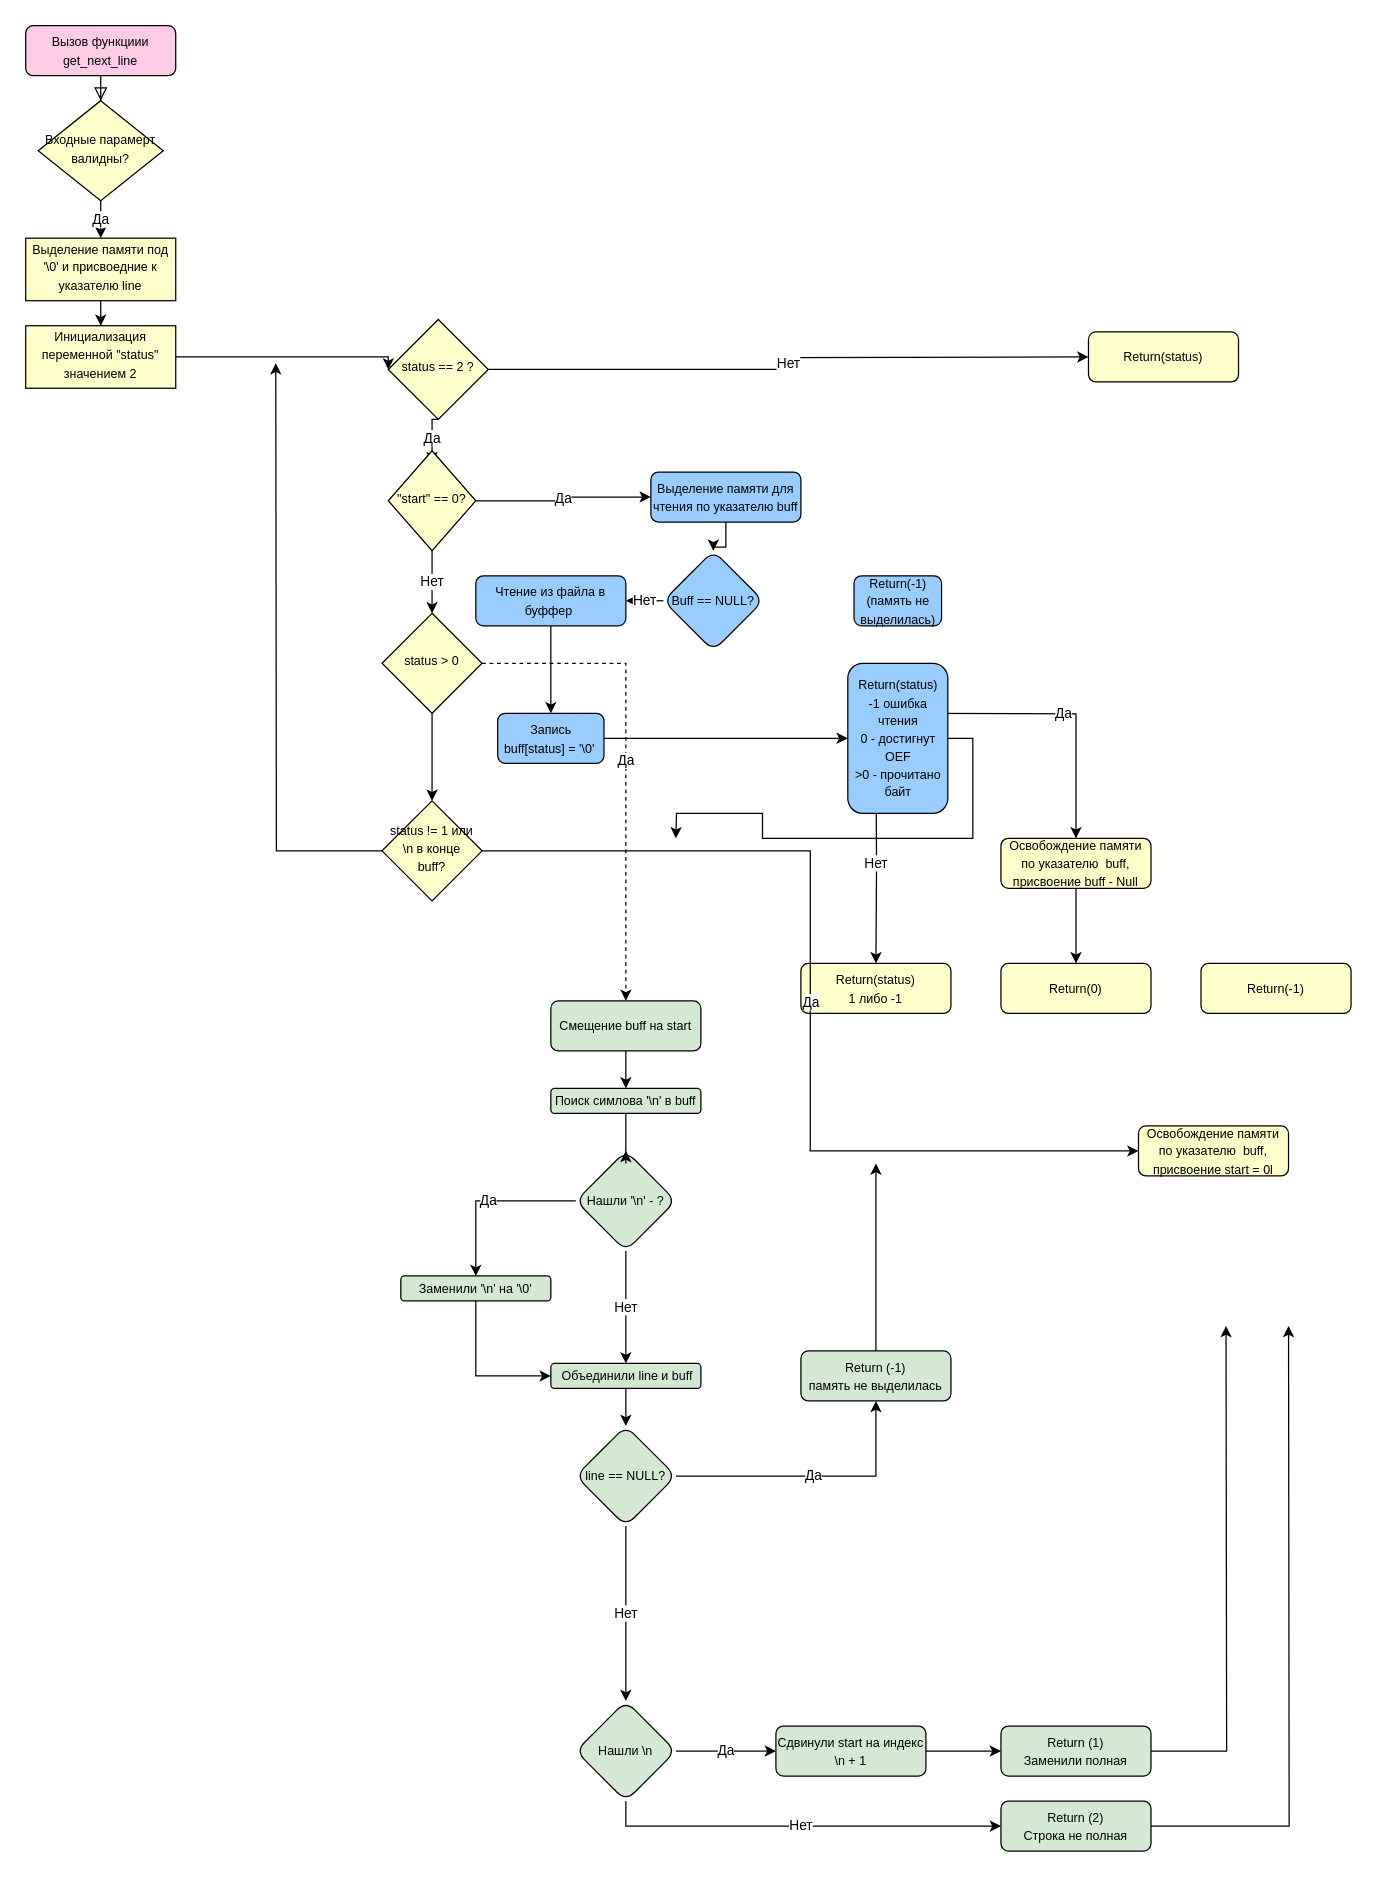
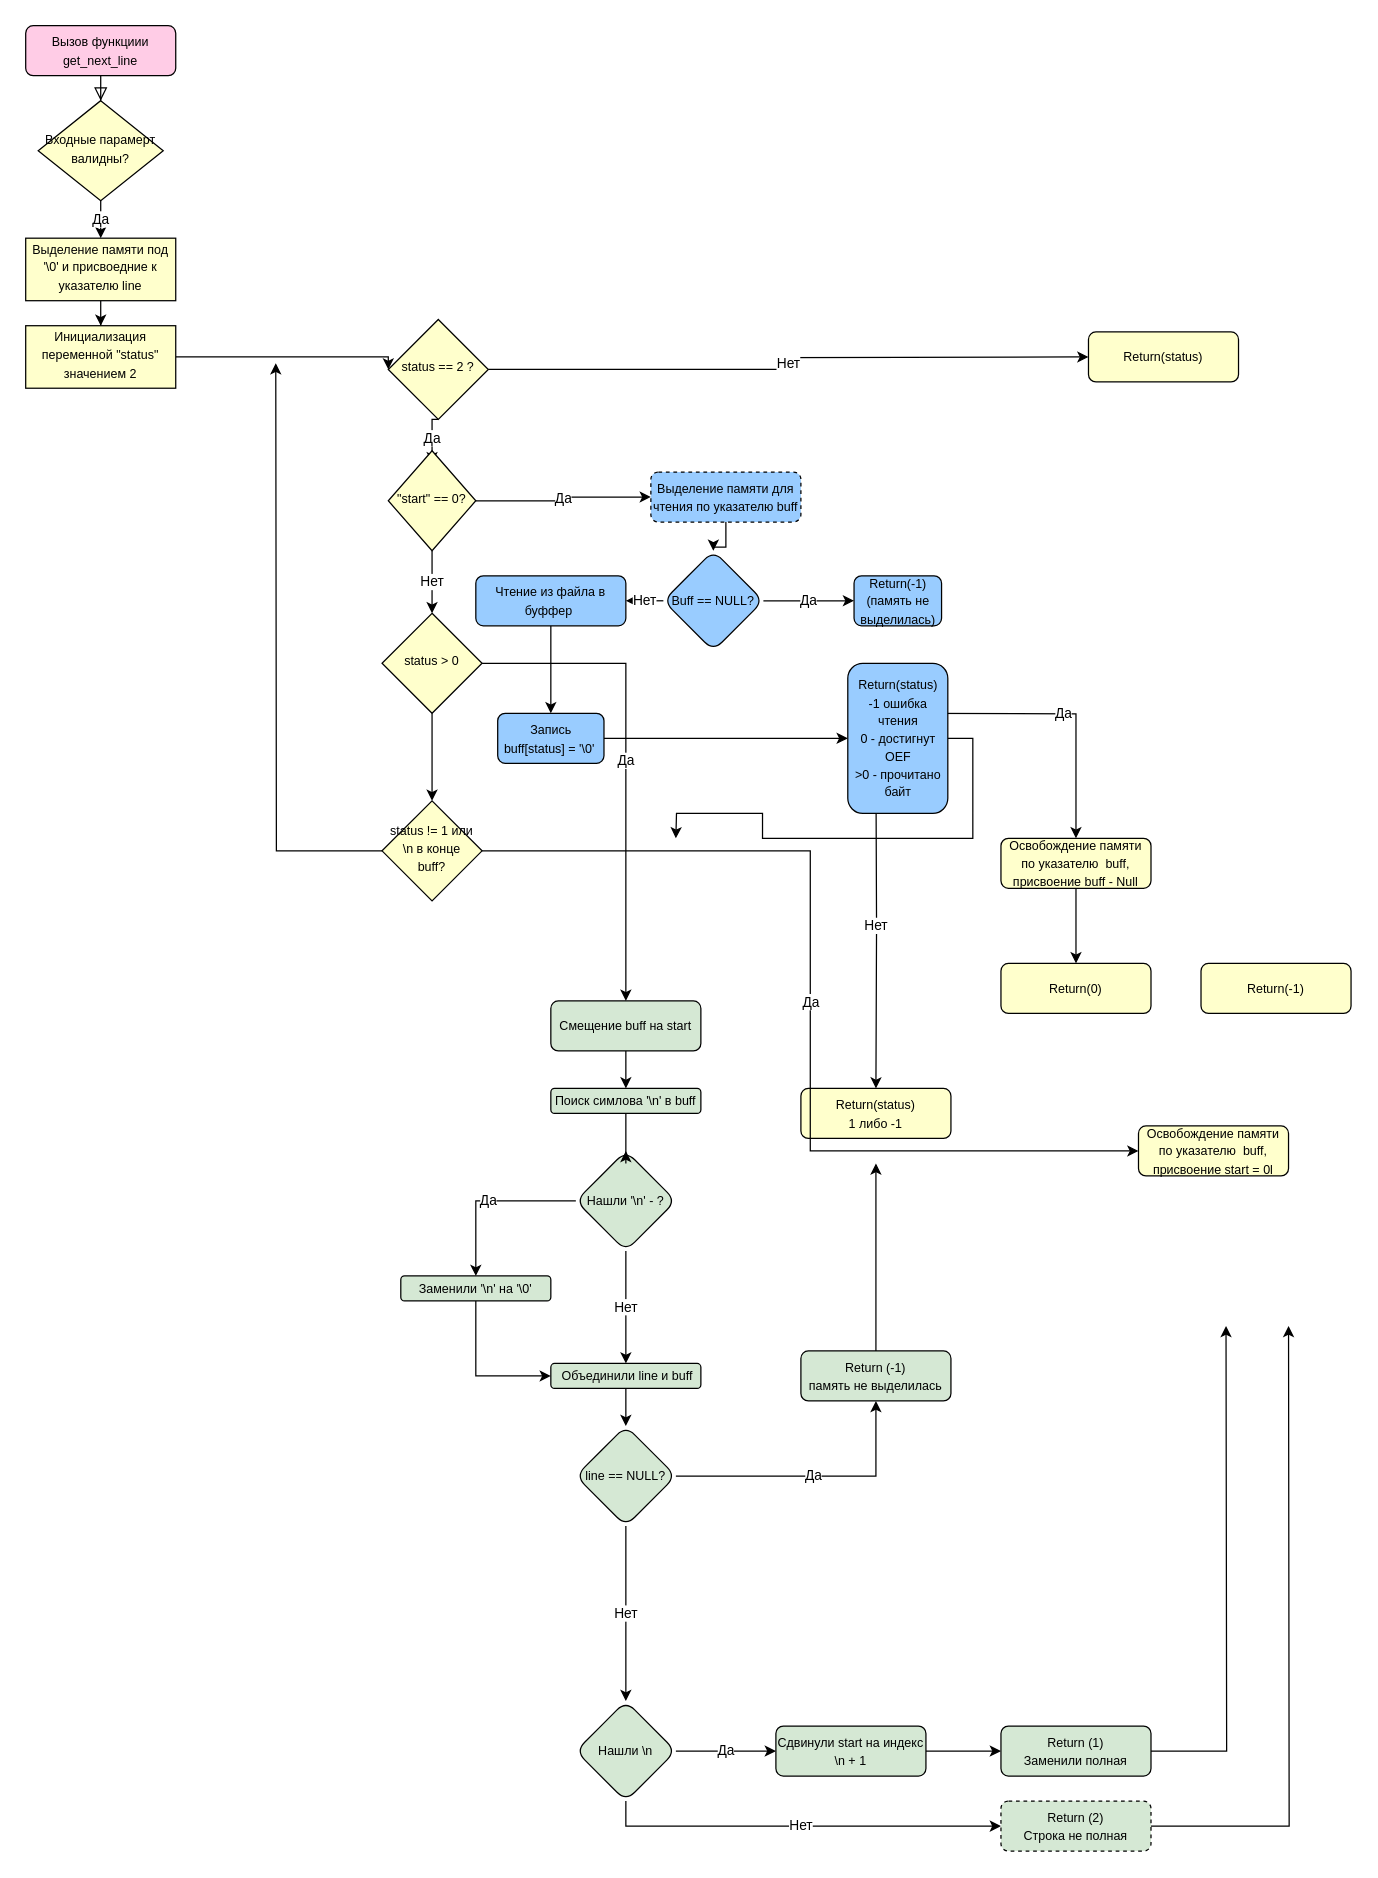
node "Выделение памяти для чтения по указателю buff": style solid -> dashed
edge "Buff == NULL?" -> "Return(-1) (память не выделилась)": added, label "Да"
edge "status > 0" -> "Смещение buff на start": style dashed -> solid
node "Return(status) 1 либо -1": moved (876, 988) -> (876, 1113)
node "Return (2) Строка не полная": style solid -> dashed
